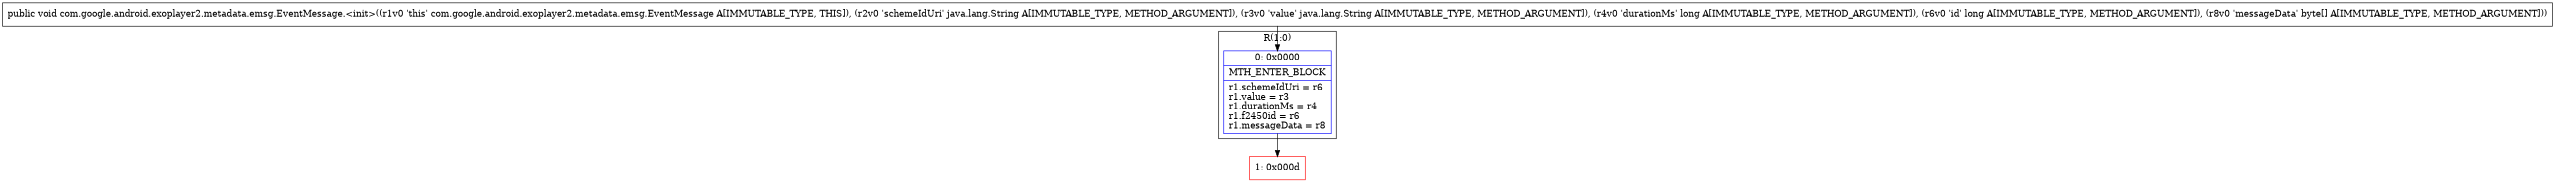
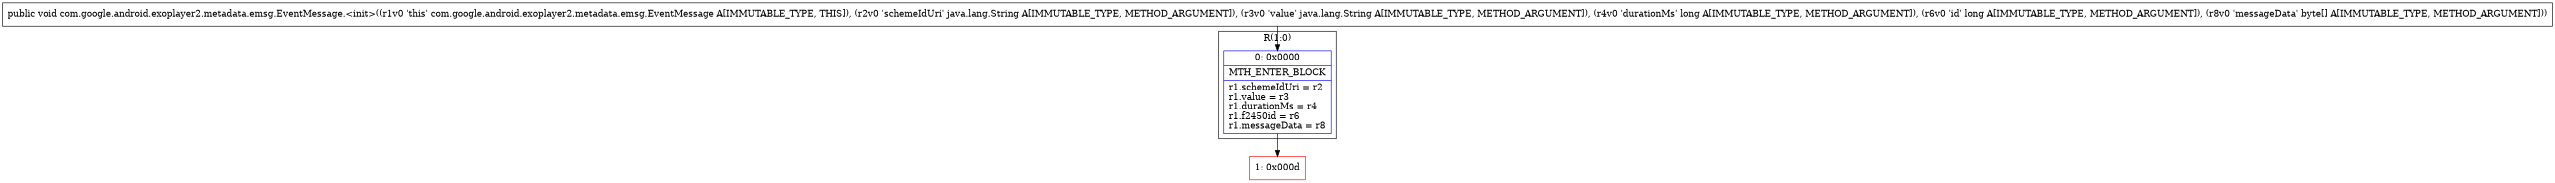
node "0: 0x0000": text "r1.schemeIdUri = r6" -> "r1.schemeIdUri = r2"
